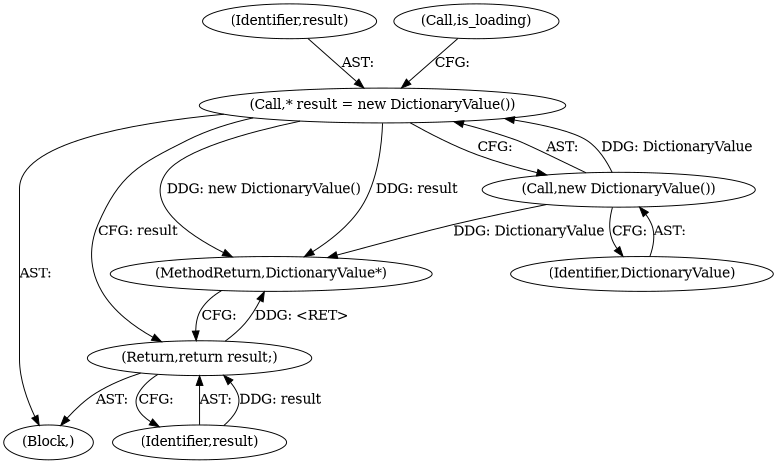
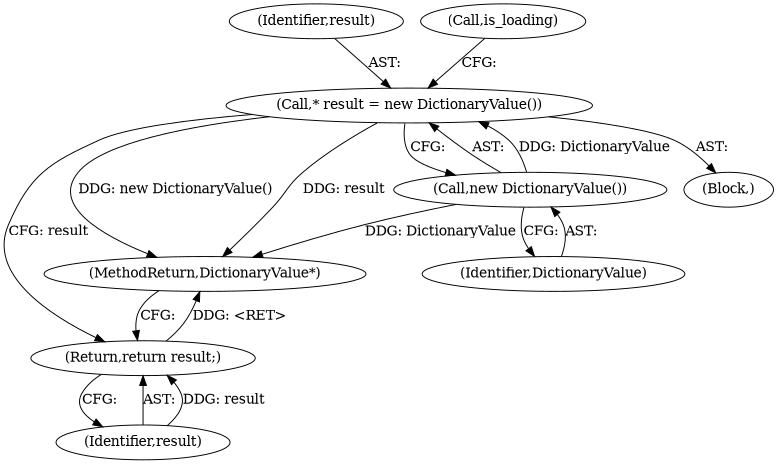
edge "(Return,return result;)" -> "(Block,)": removed, label "AST:"
